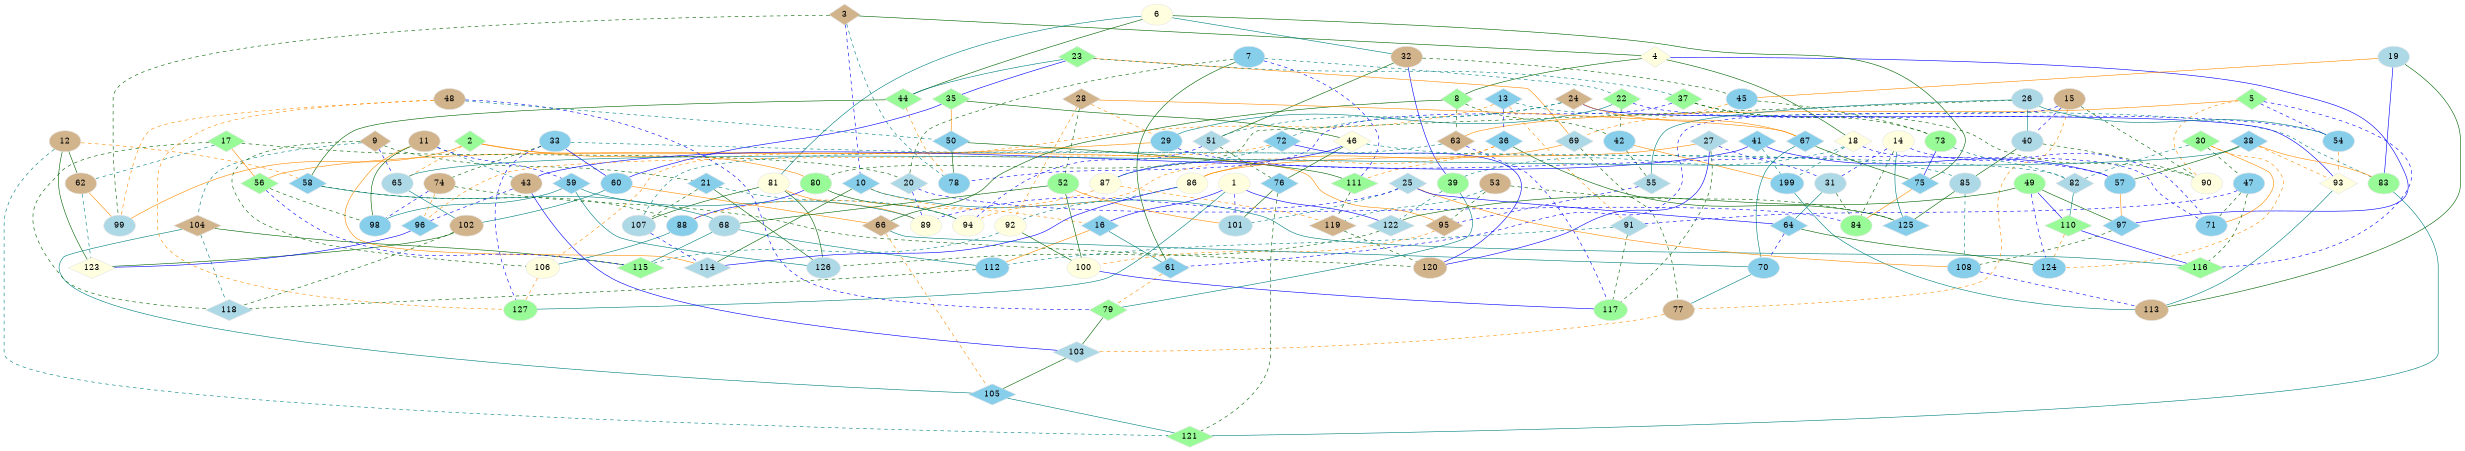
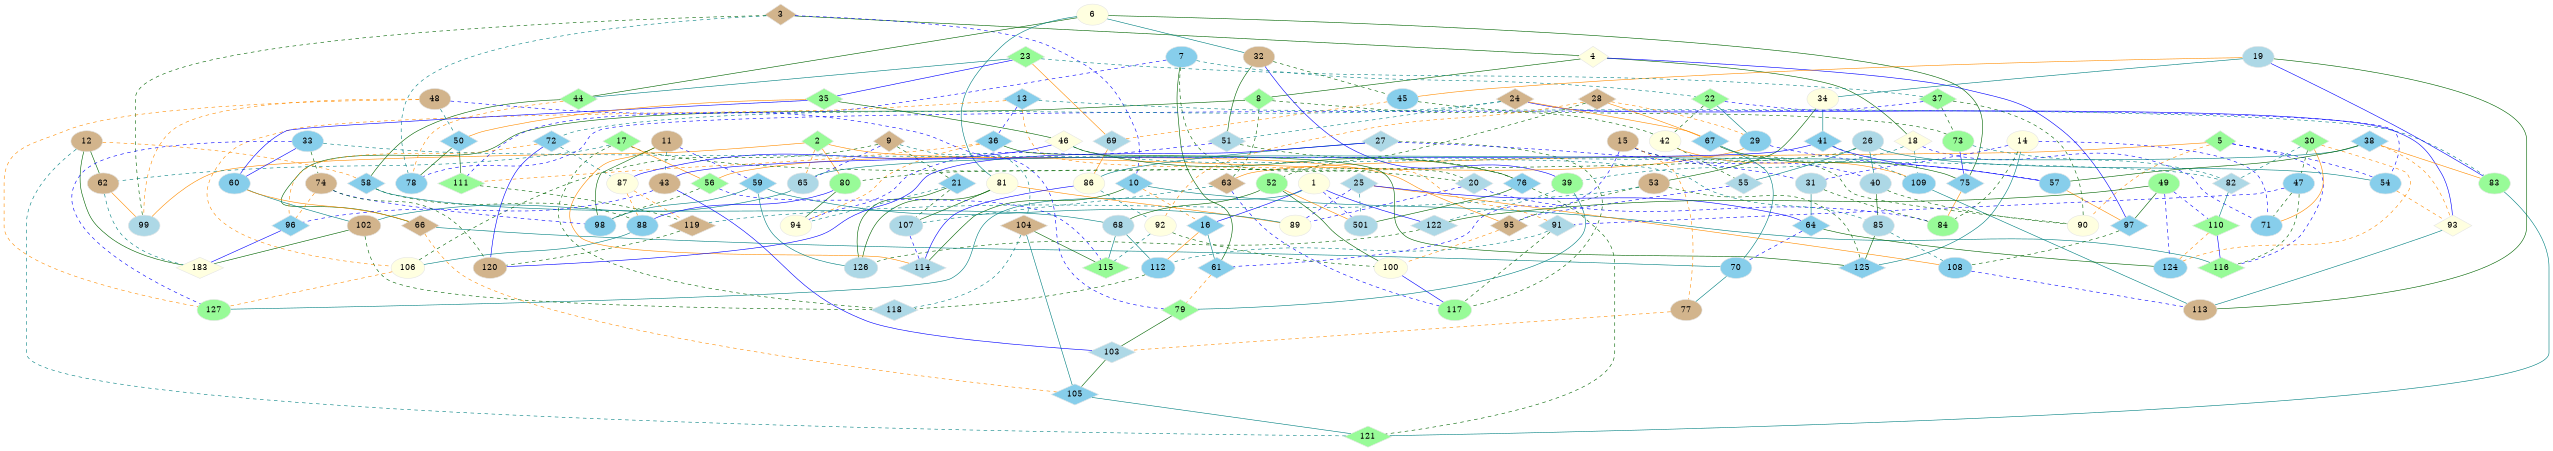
node "34": added
node "42": fillcolor skyblue -> lightyellow
edge "27" -- "86": color darkorange -> teal
node "199": label "199" -> "109"
edge "49" -- "110": style solid -> dashed
edge "69" -- "77": removed
node "101": label "101" -> "501"
edge "92" -- "100": style solid -> dashed
node "123": label "123" -> "183"
